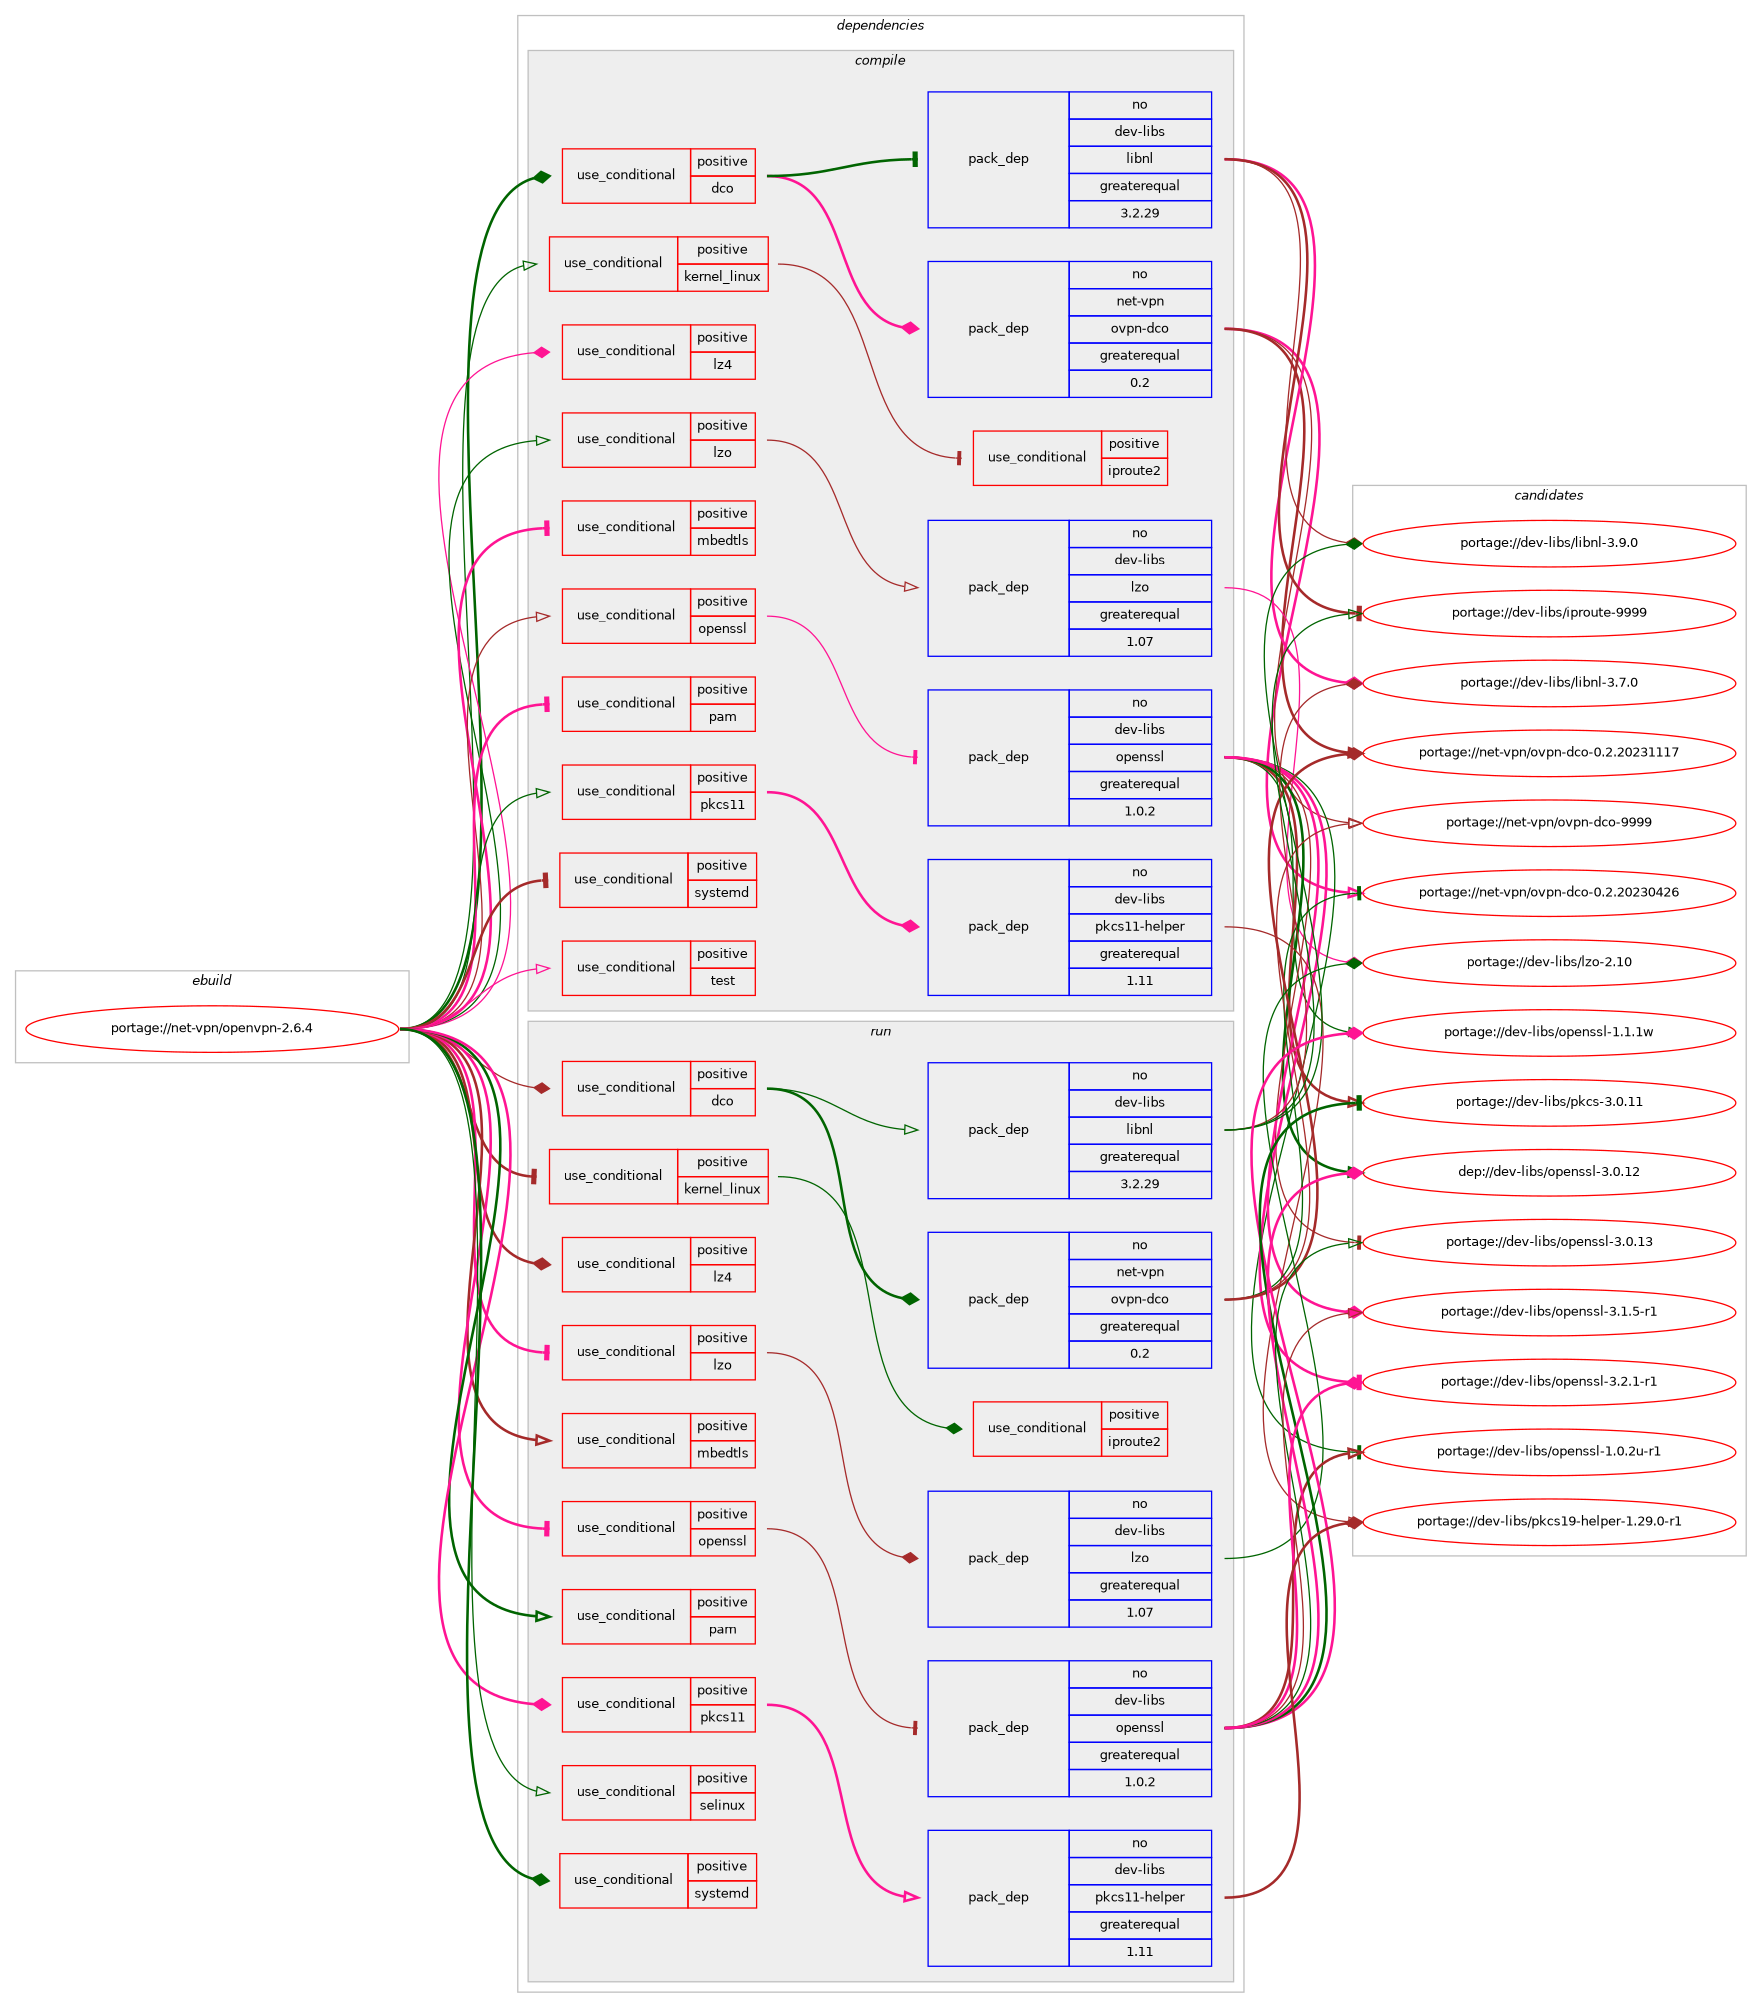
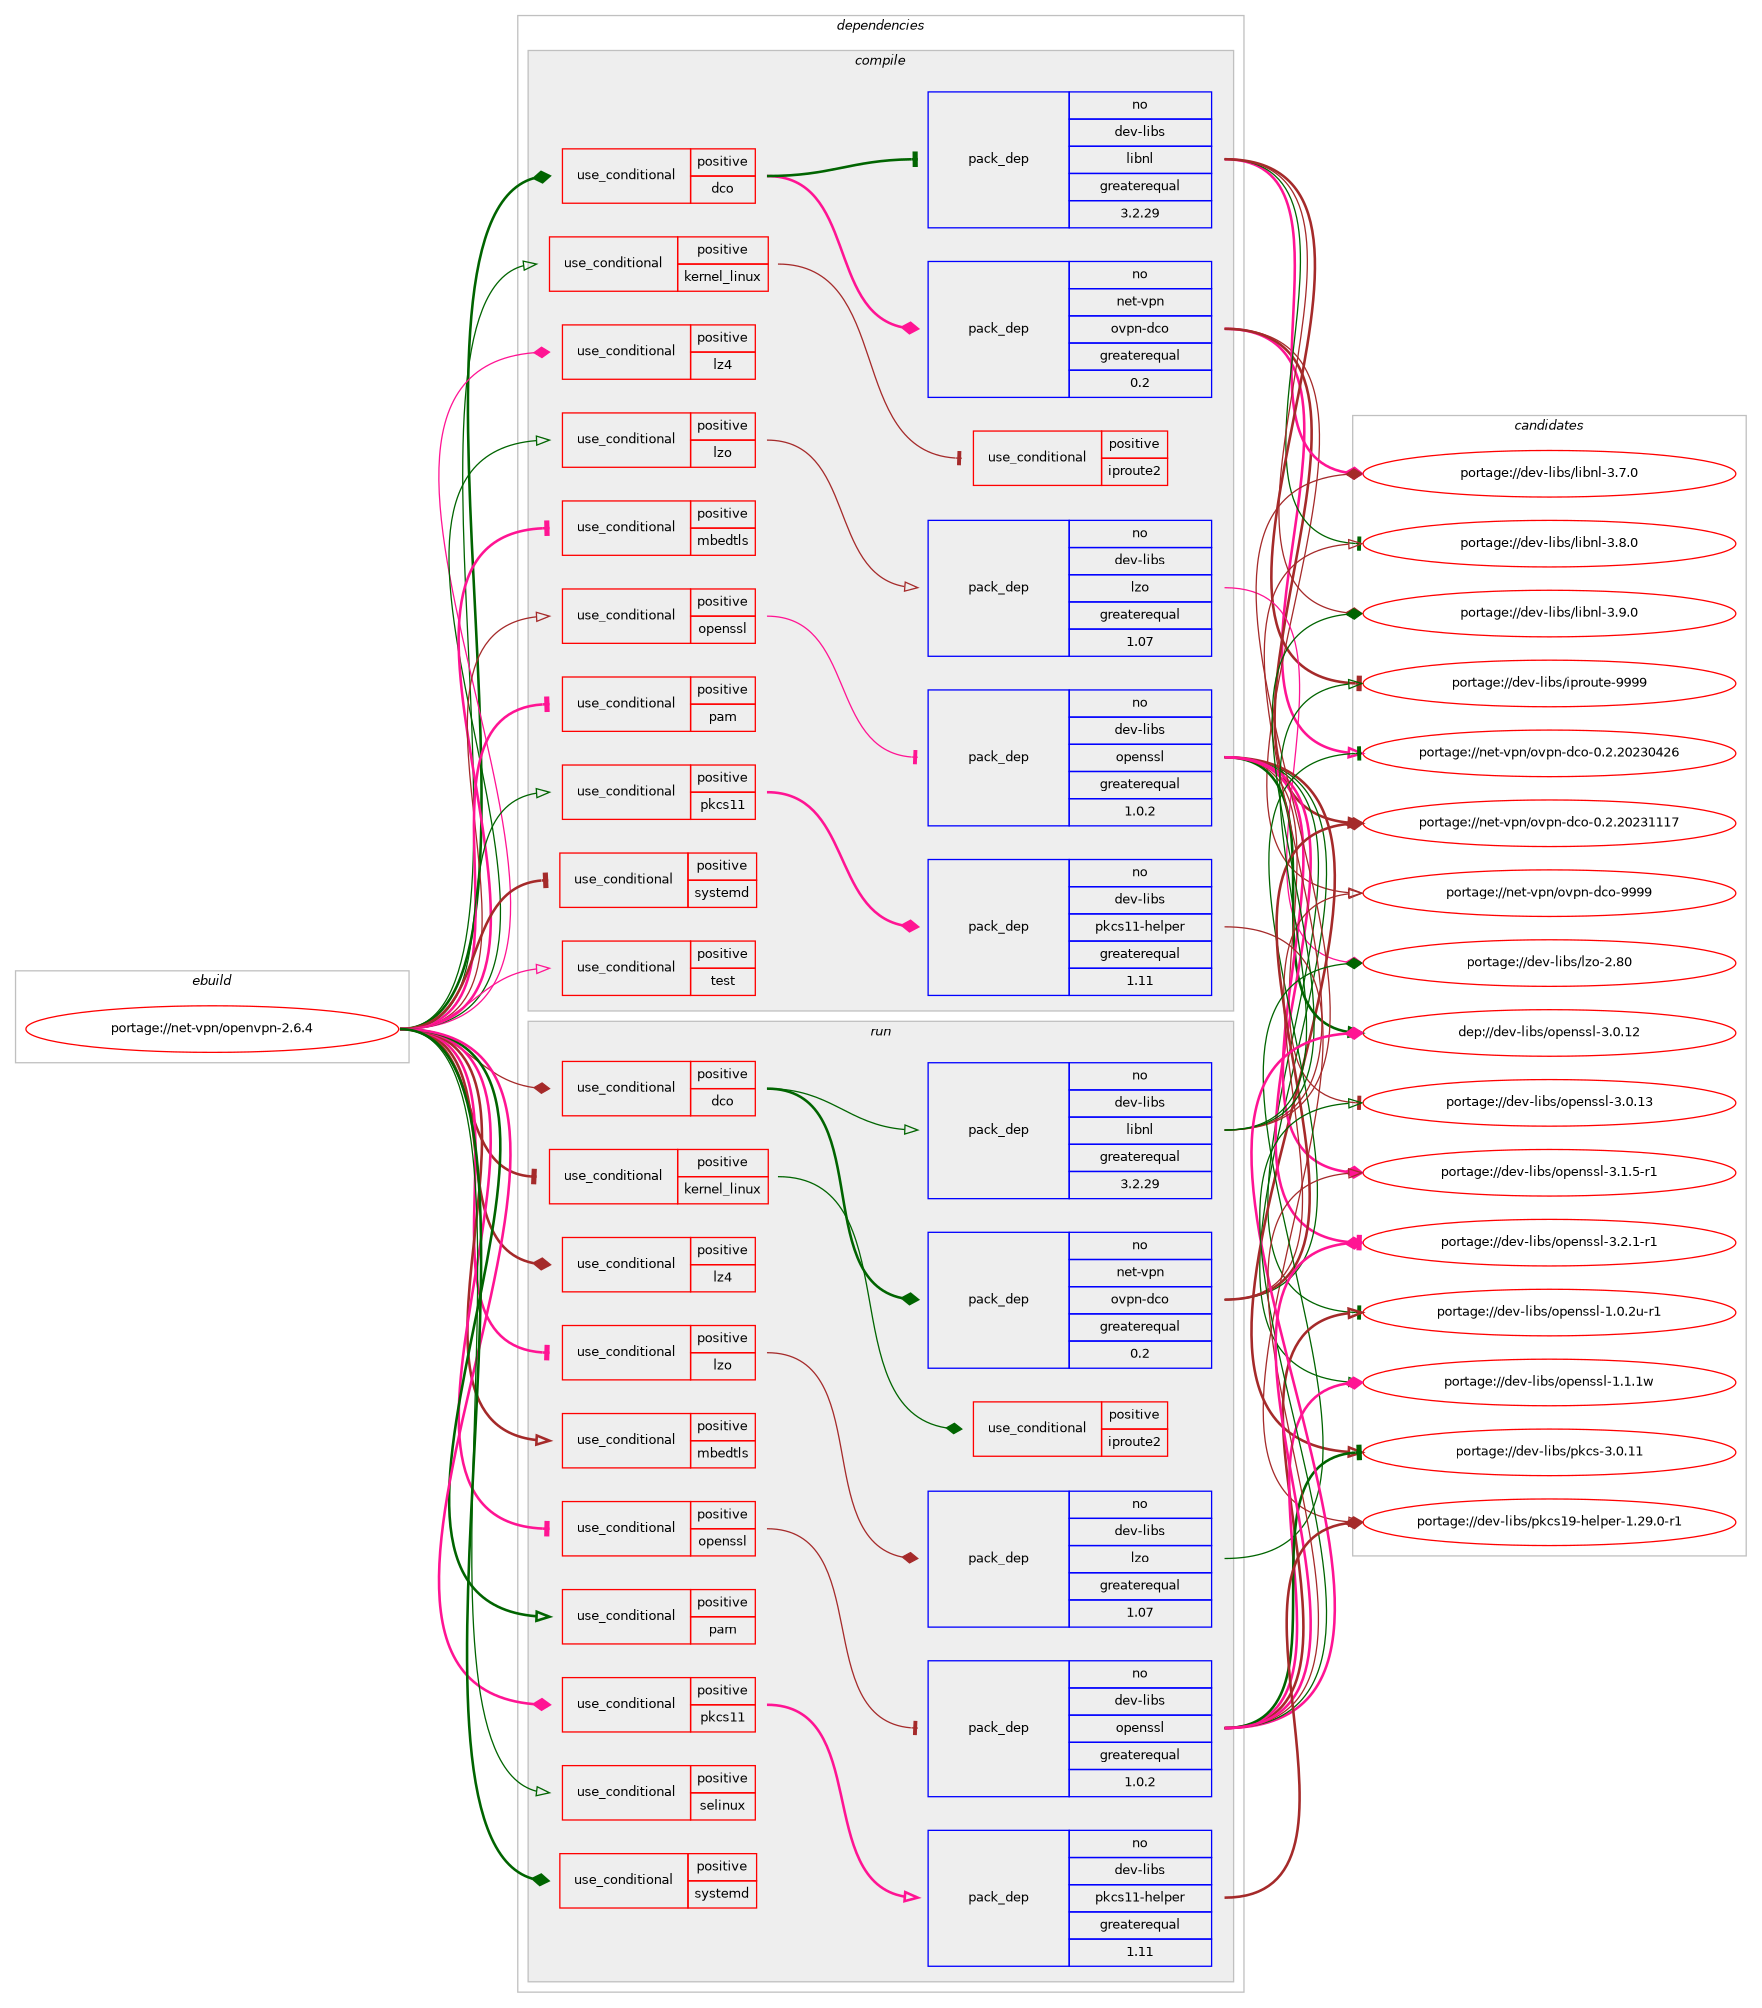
node "portage://dev-libs/libnl-3.8.0": added
node "portage://dev-libs/lzo-2.10": label "portage://dev-libs/lzo-2.10" -> "portage://dev-libs/lzo-2.80"
